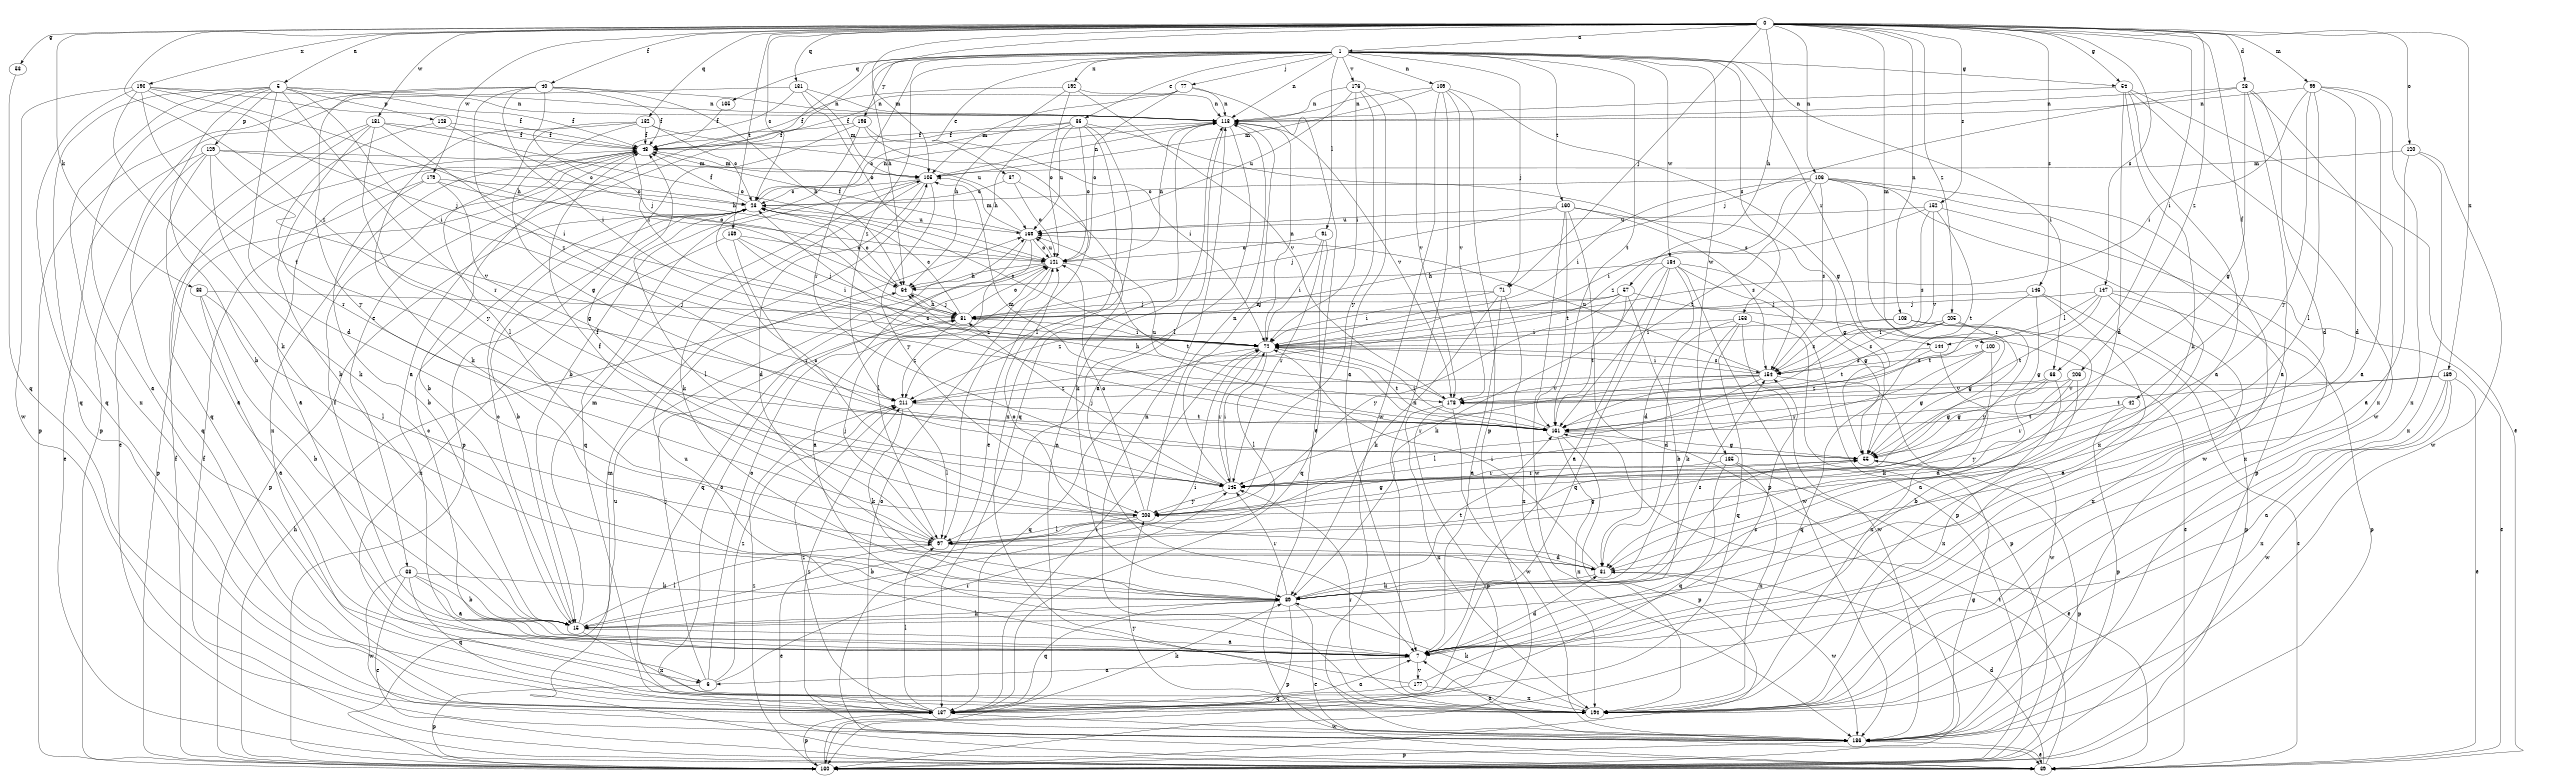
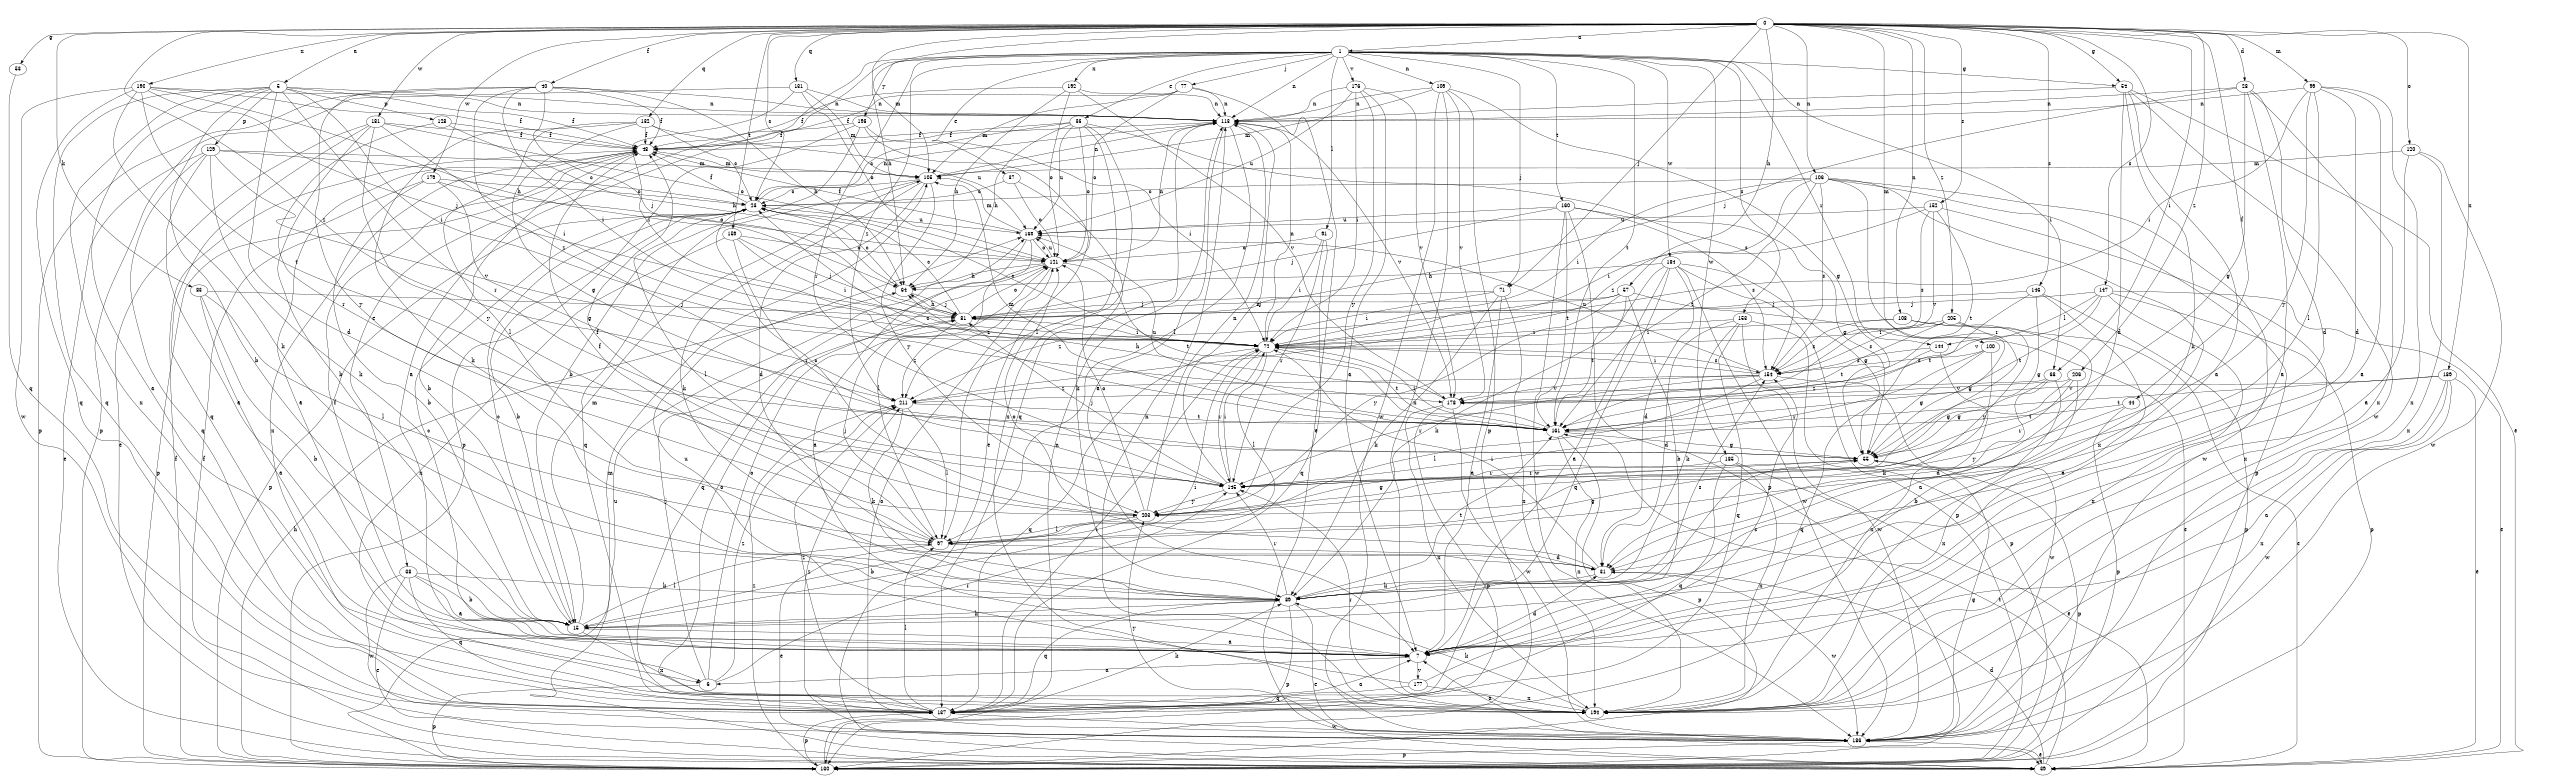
node "135": removed
node "42": label "42" -> "44"
